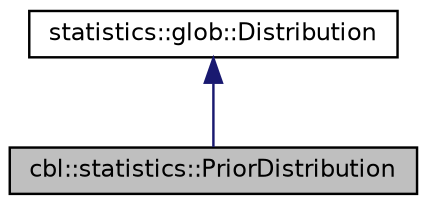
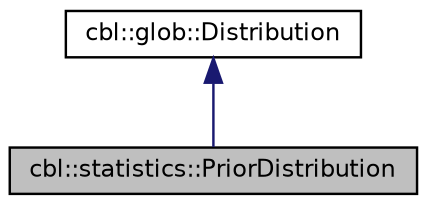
node "statistics::glob::Distribution": label "statistics::glob::Distribution" -> "cbl::glob::Distribution"
